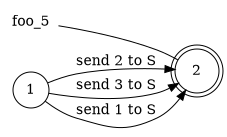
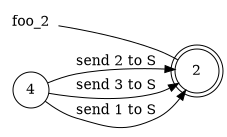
node "foo_5": label "foo_5" -> "foo_2"
node "1": label "1" -> "4"
